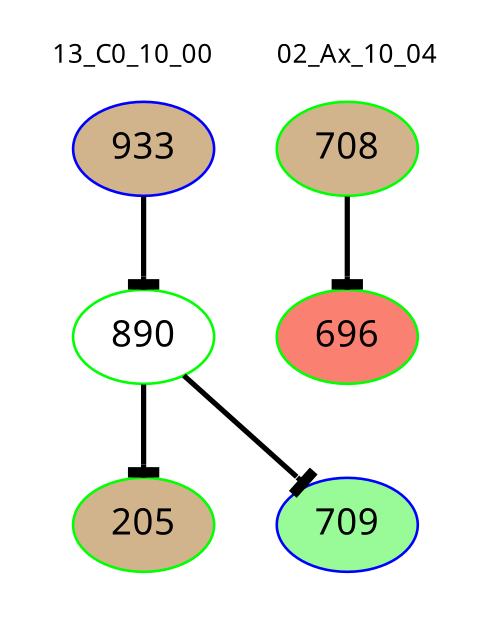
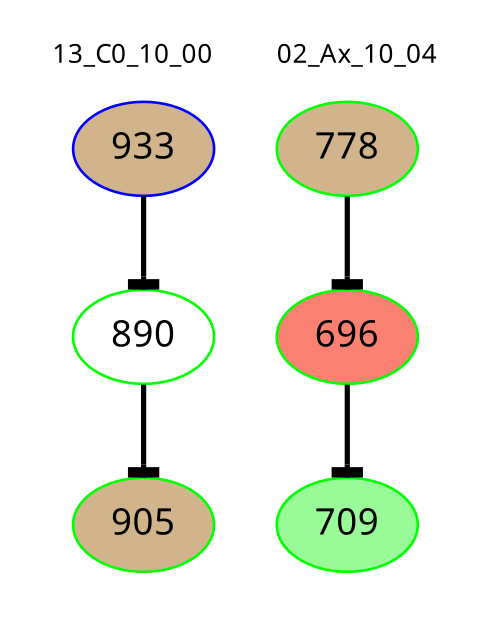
node "708": label "708" -> "778"
edge "890" -> "709": now "696" -> "709"
node "205": label "205" -> "905"
node "709": color blue -> green
